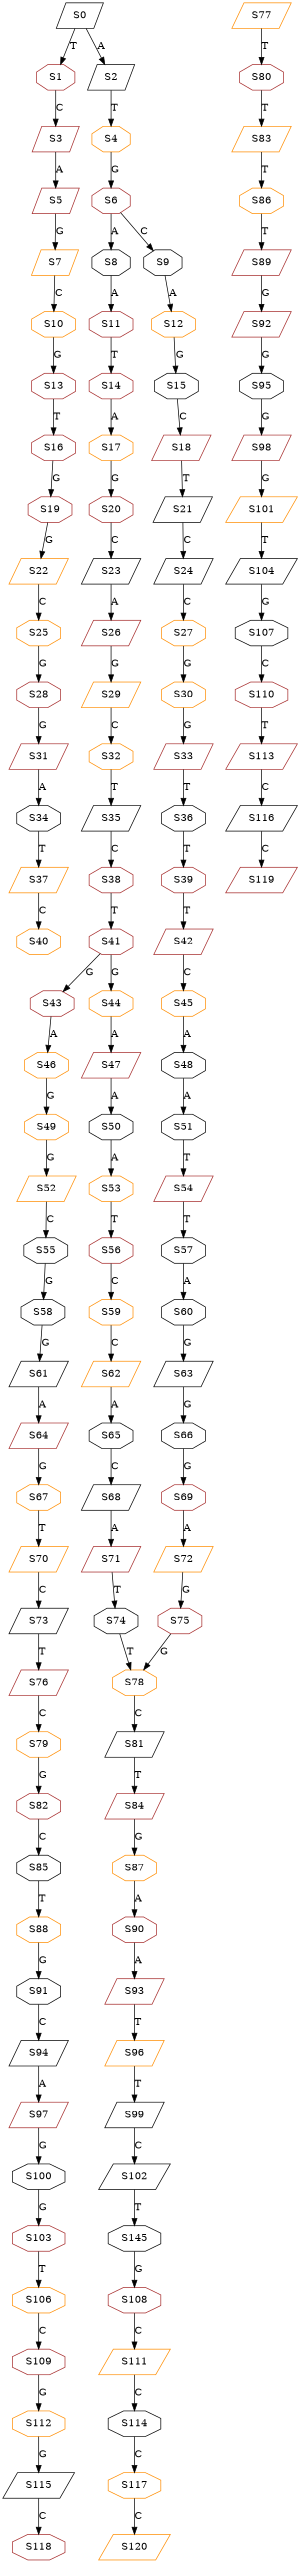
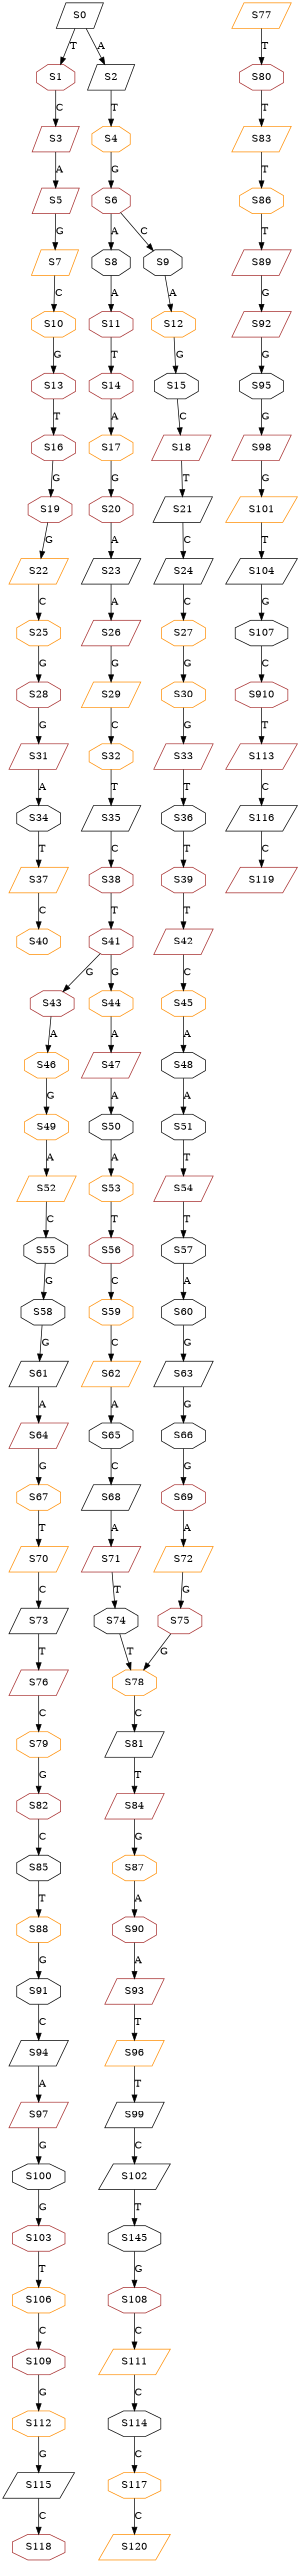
edge "S20" -> "S23": label "C" -> "A"
node "S110": label "S110" -> "S910"
edge "S49" -> "S52": label "G" -> "A"
